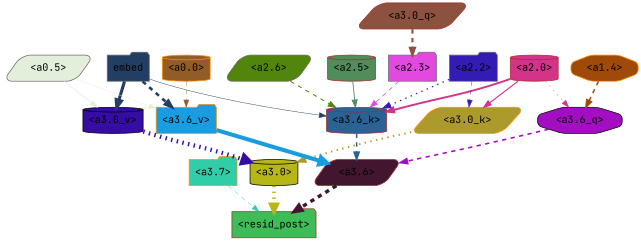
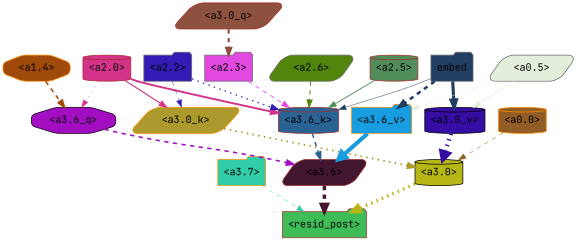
edge "<a0.0>" -> "<a3.6_v>": now "<a0.0>" -> "<a3.0>"
